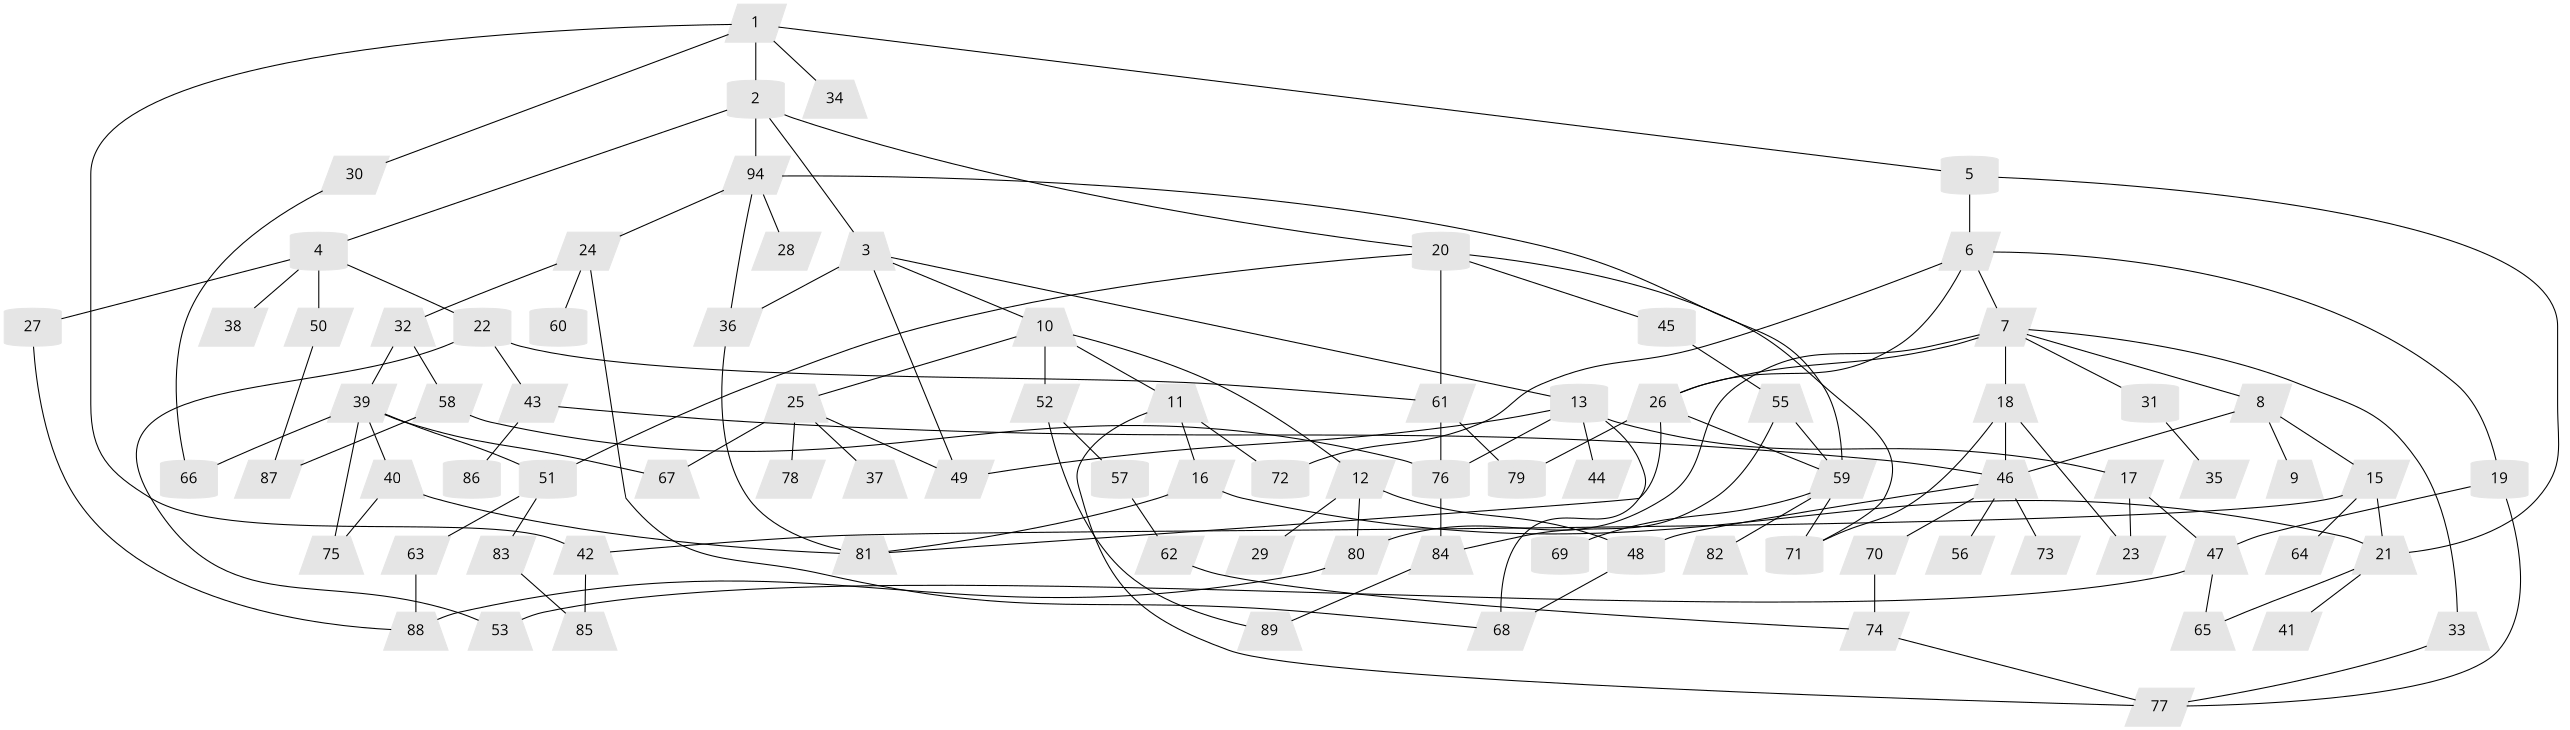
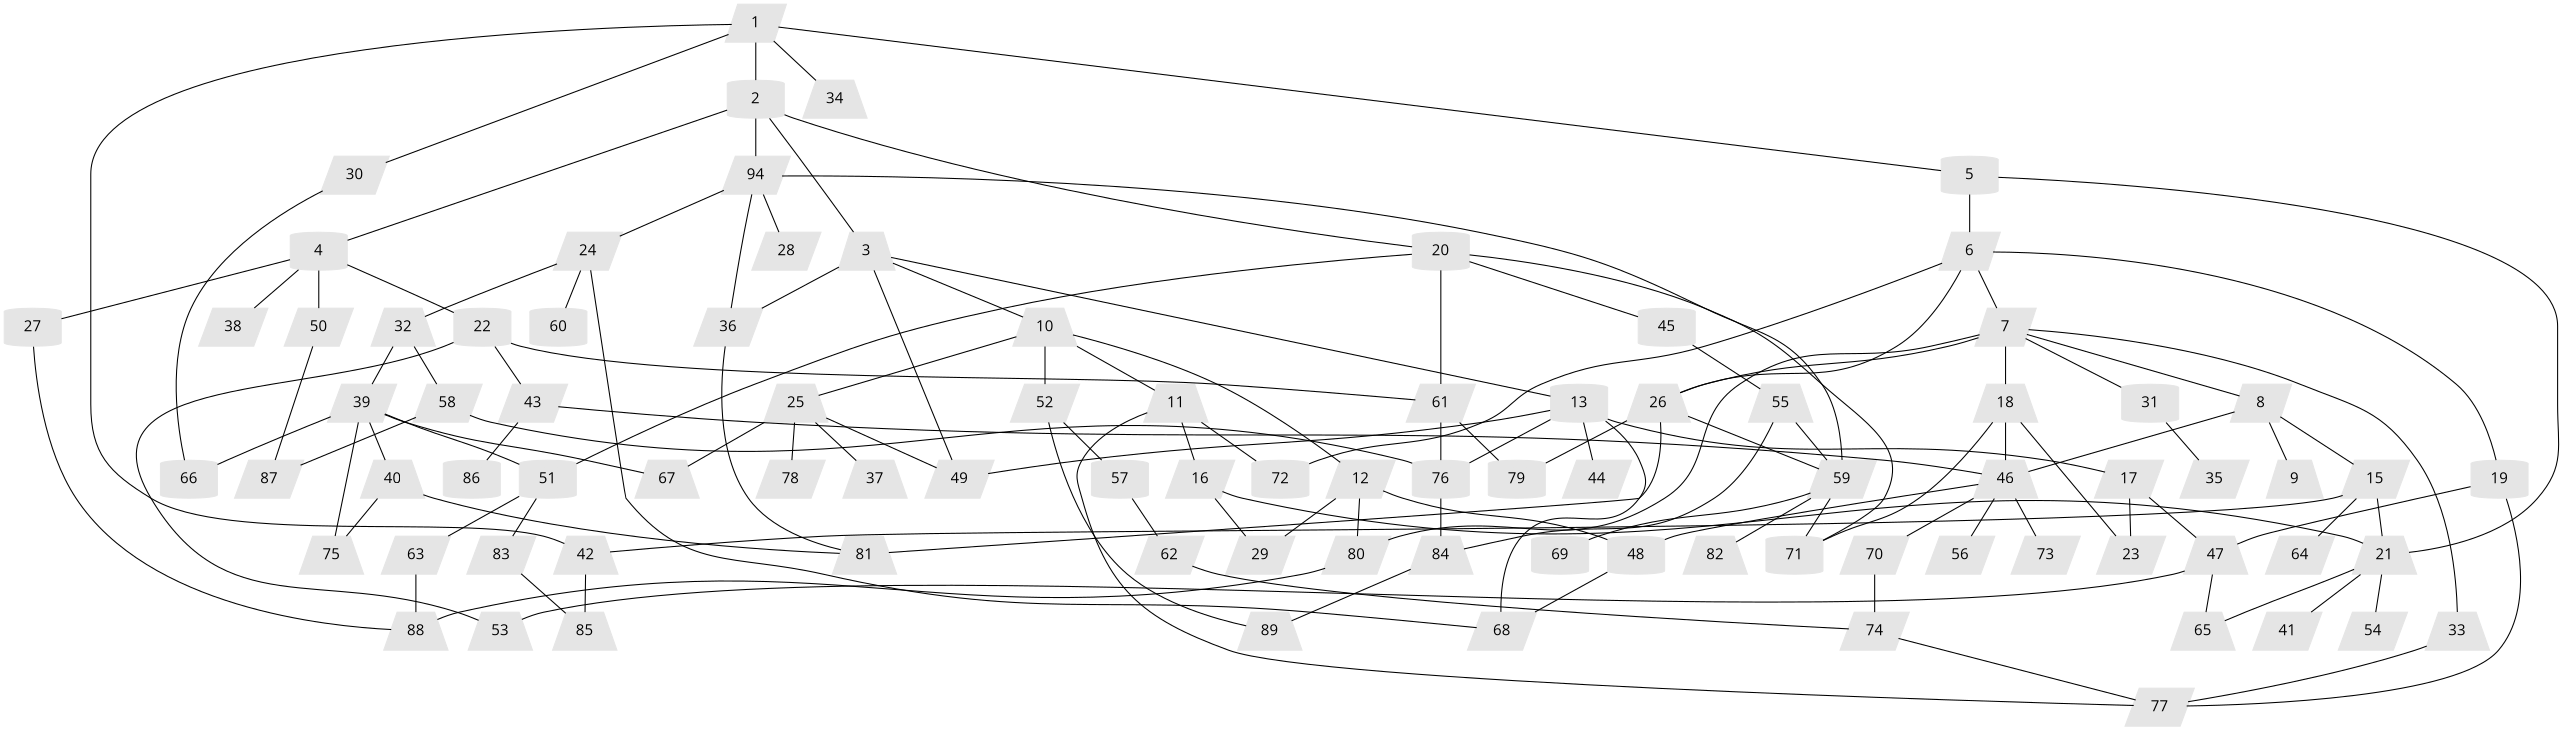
edge "16" -- "81": now "16" -- "29"
node "54": added
